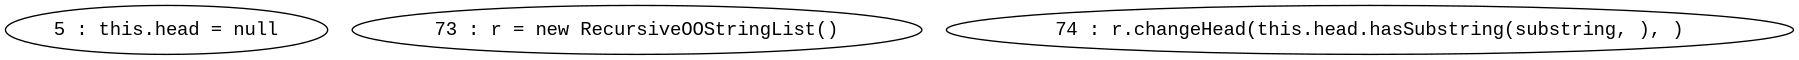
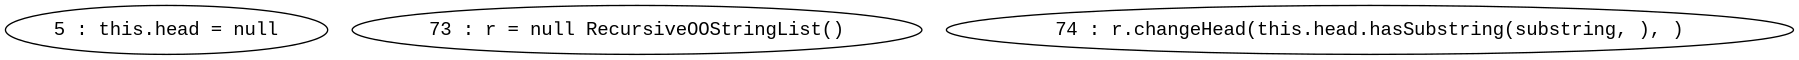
node "73 : r = new RecursiveOOStringList()": label "73 : r = new RecursiveOOStringList()" -> "73 : r = null RecursiveOOStringList()"
